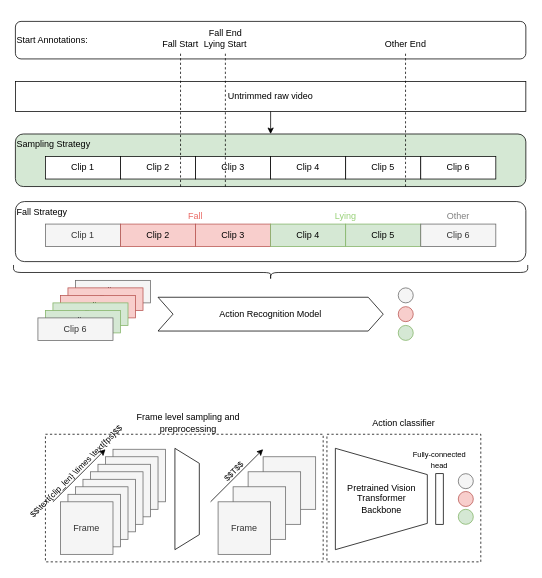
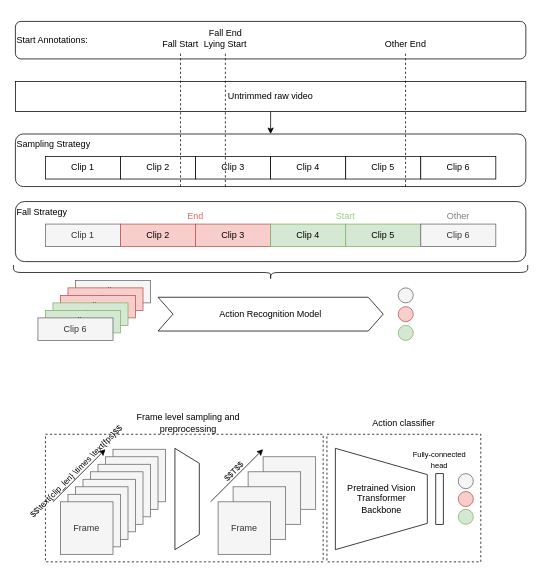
node "Sampling Strategy": fillcolor #d5e8d4 -> #ffffff
node "Fall": label "Fall" -> "End"
node "Lying": label "Lying" -> "Start"
